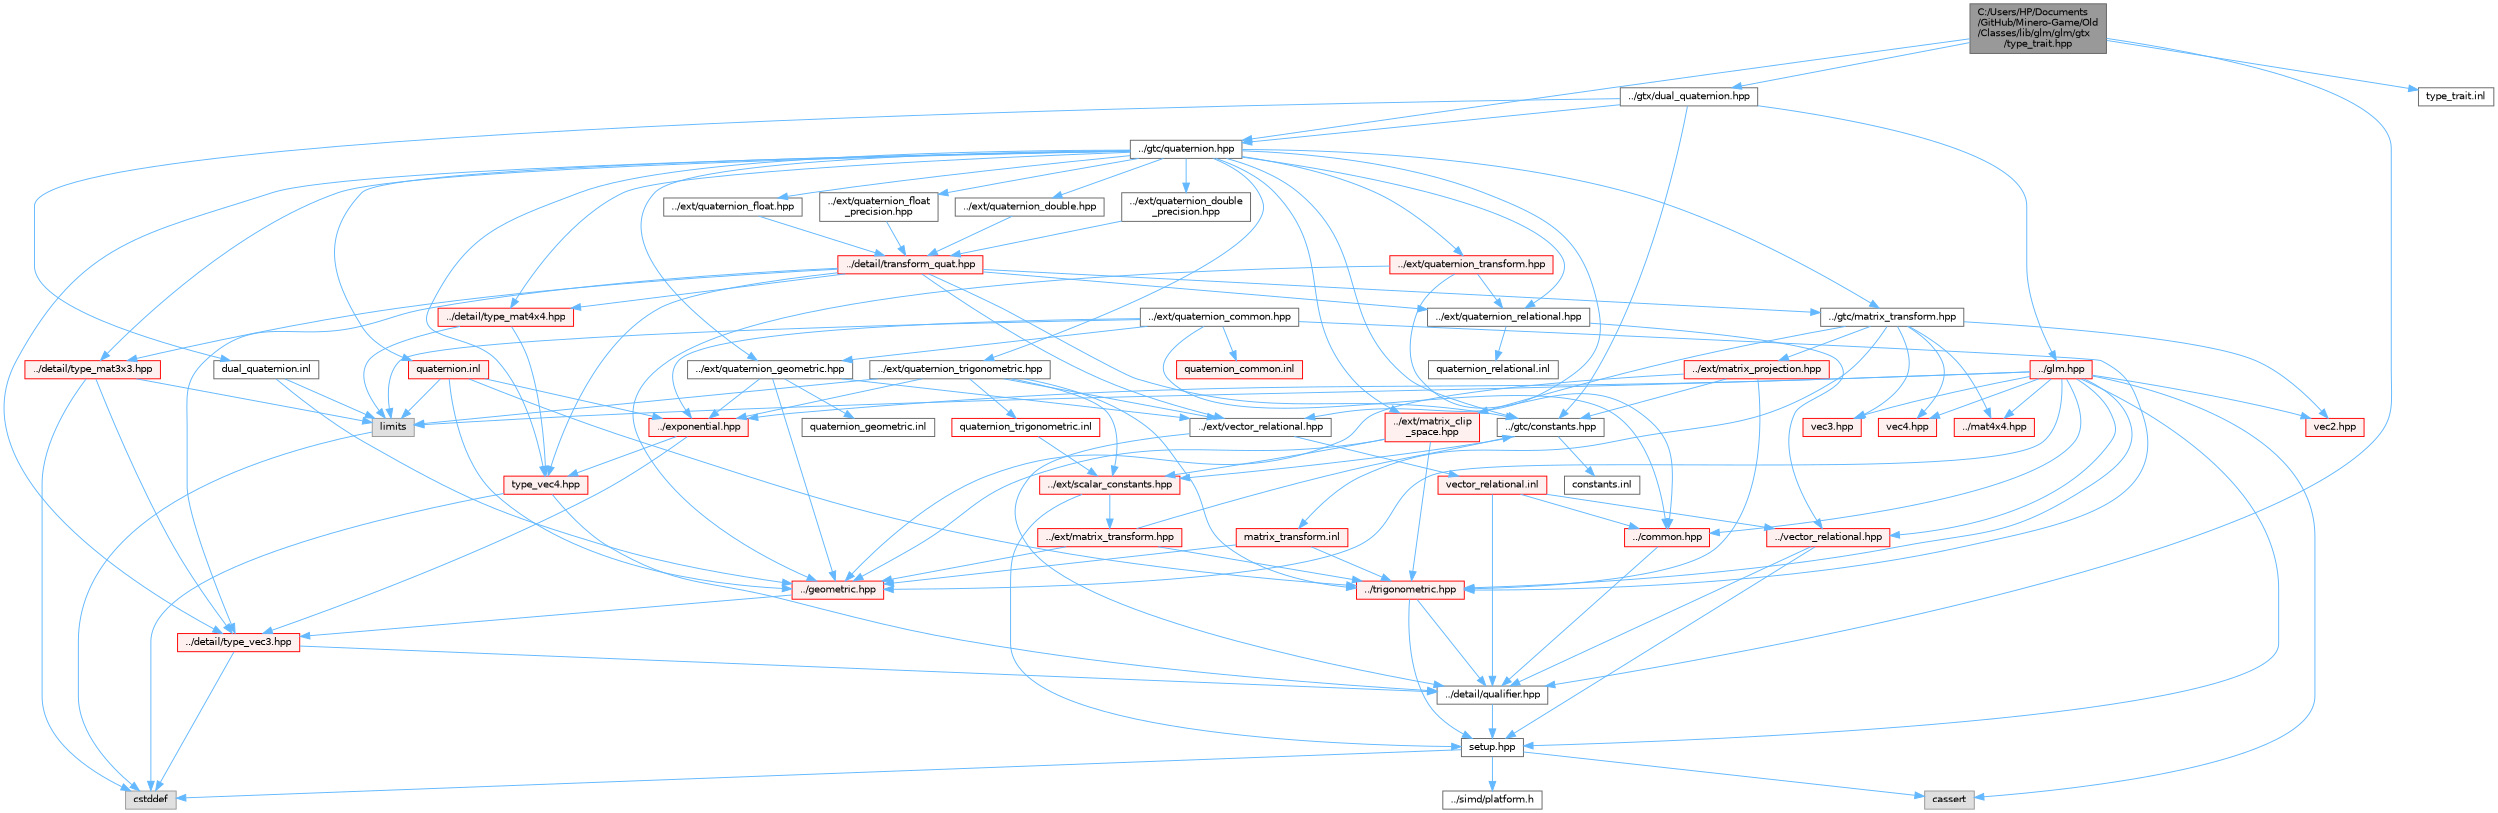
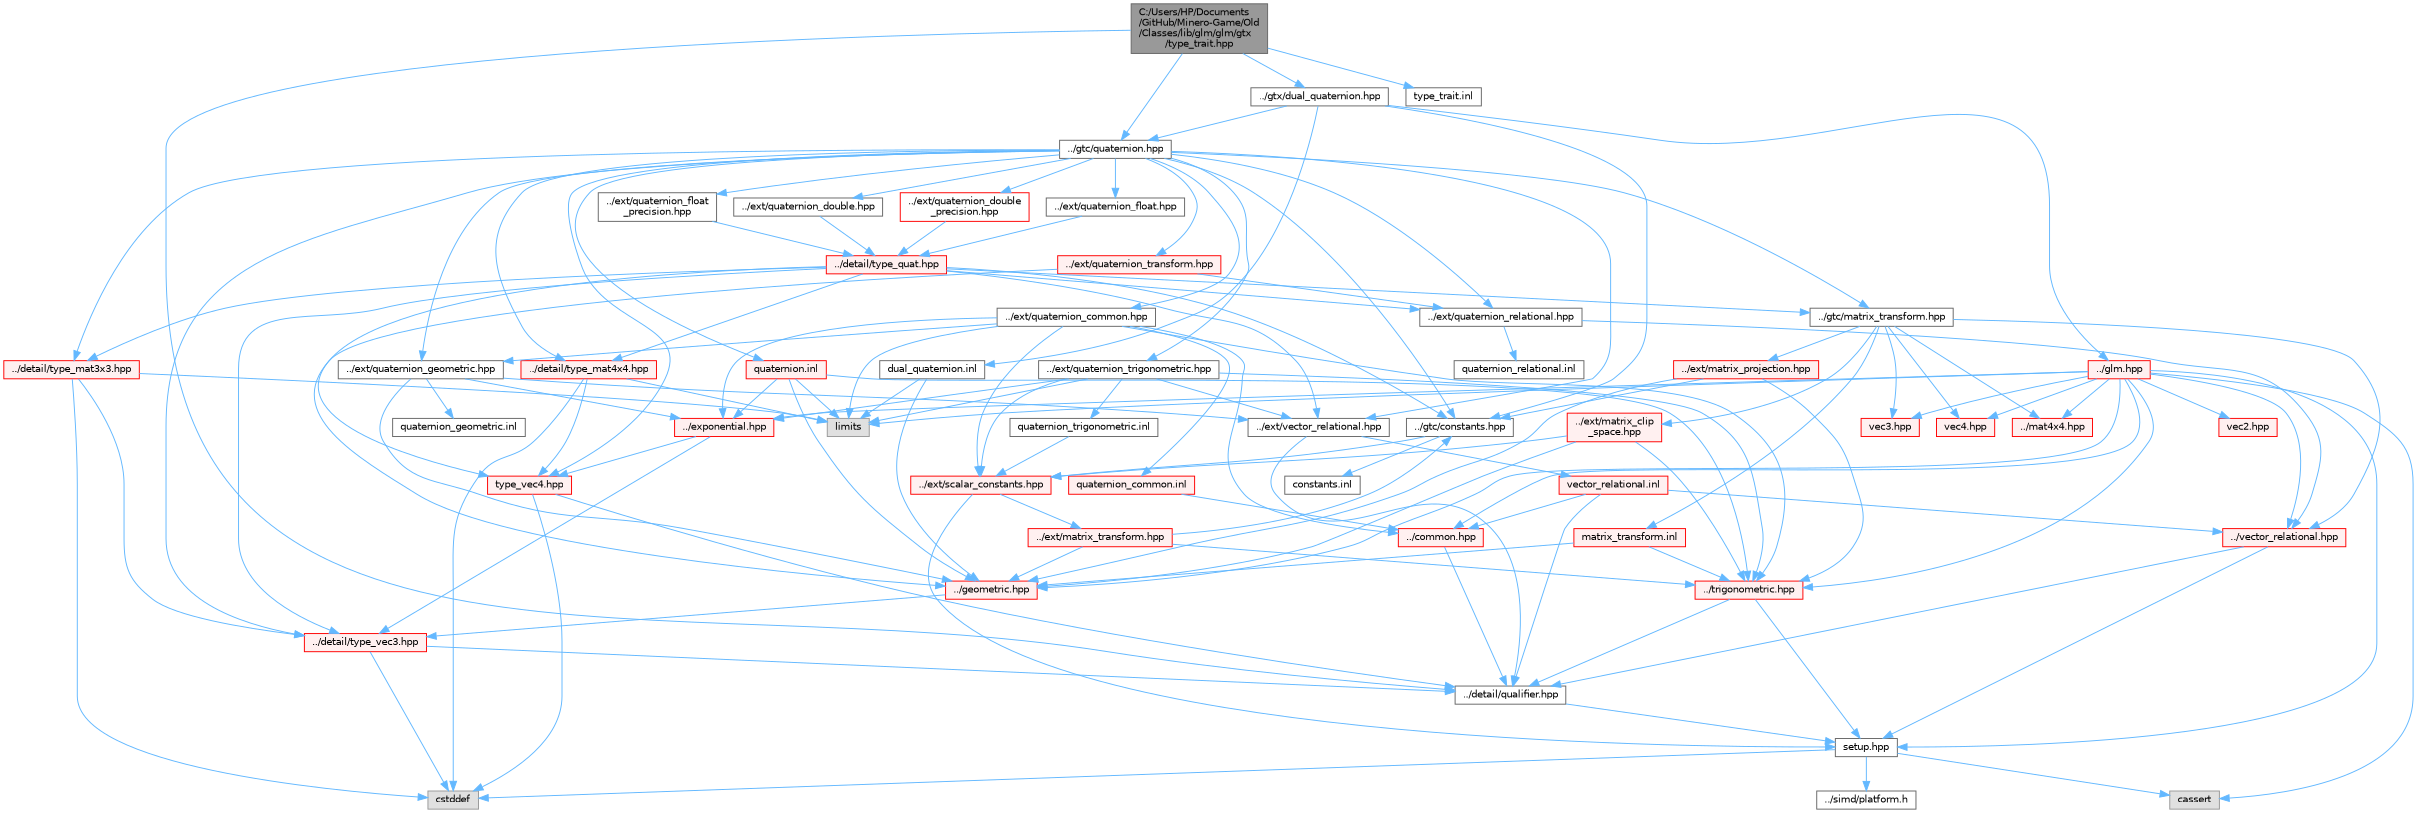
node "../ext/quaternion_double _precision.hpp": color grey40 -> red
node "../detail/transform_quat.hpp": label "../detail/transform_quat.hpp" -> "../detail/type_quat.hpp"
edge "../gtc/quaternion.hpp" -> "../ext/matrix_clip _space.hpp": now "../gtc/quaternion.hpp" -> "../ext/quaternion_common.hpp"
edge "../gtc/matrix_transform.hpp" -> "vec2.hpp": now "../gtc/matrix_transform.hpp" -> "../vector_relational.hpp"
edge "../ext/quaternion_common.hpp" -> "../ext/scalar_constants.hpp": added
edge "../ext/quaternion_transform.hpp" -> "../common.hpp": now "quaternion_common.inl" -> "../common.hpp"
node "quaternion_trigonometric.inl": color red -> grey40
edge "limits" -> "cstddef": now "../detail/type_mat4x4.hpp" -> "cstddef"
